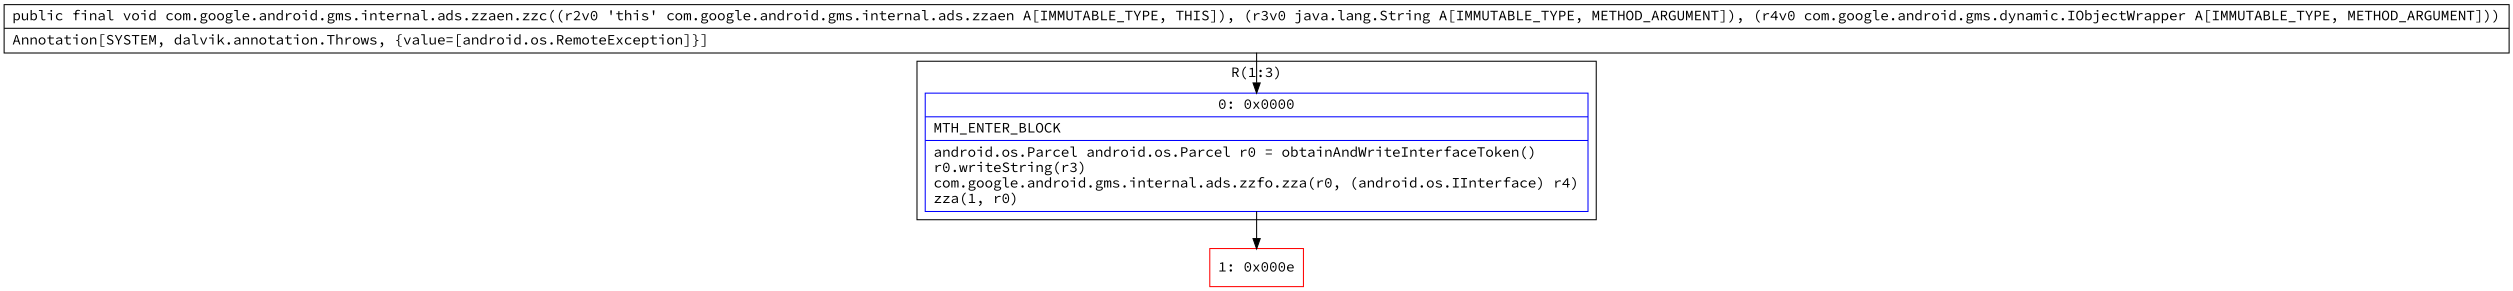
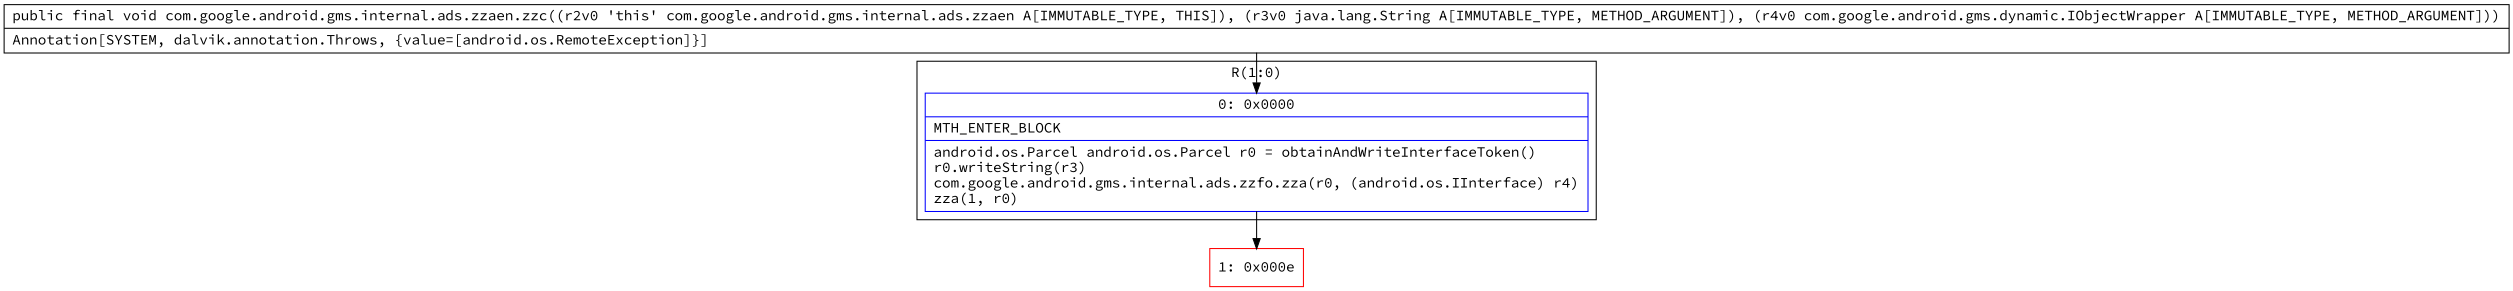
cluster "R(1:3)": label "R(1:3)" -> "R(1:0)"
